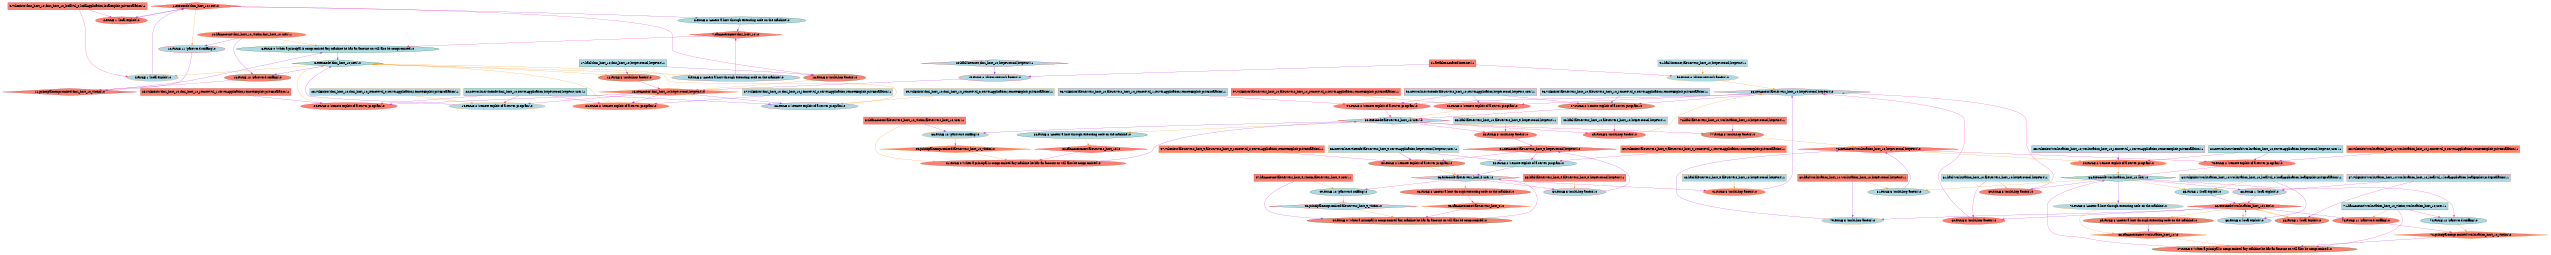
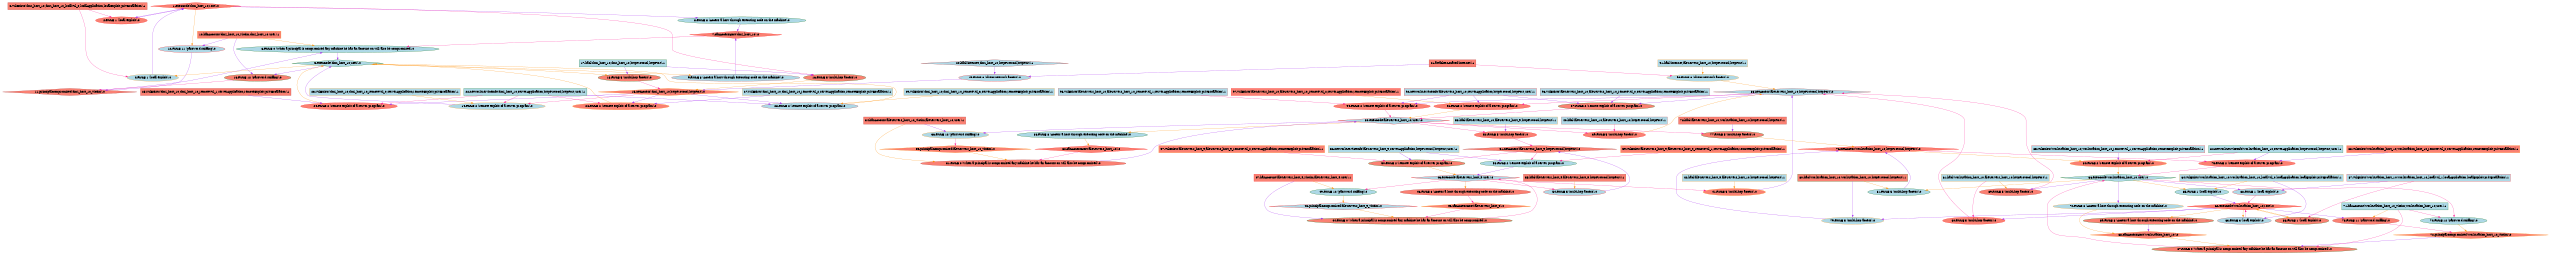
node "10:hasAccount(dmz_host_10_victim,dmz_host_10,user):1": shape ellipse -> box
